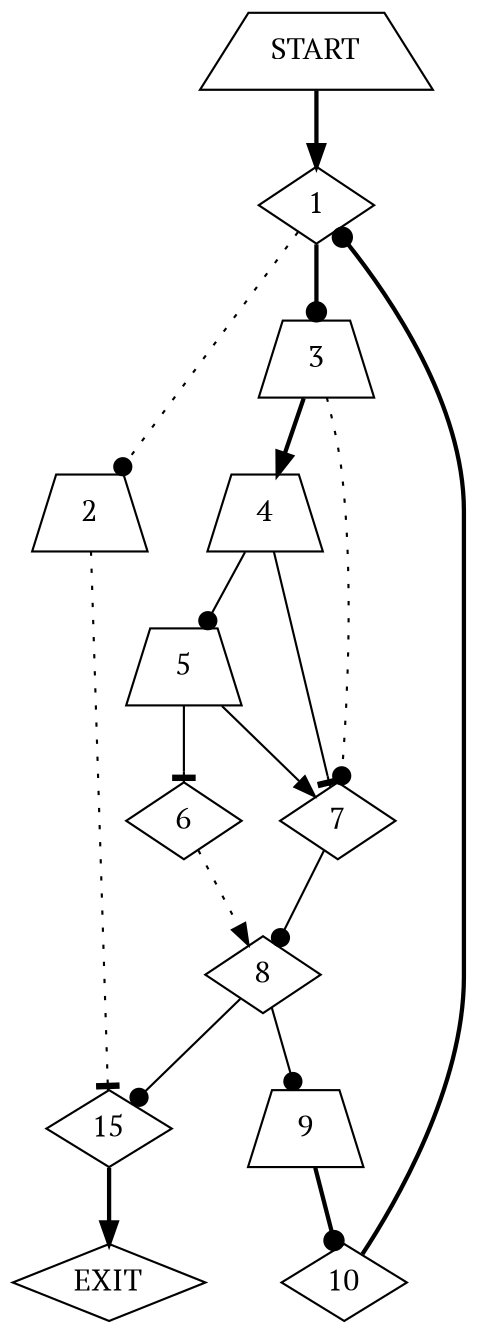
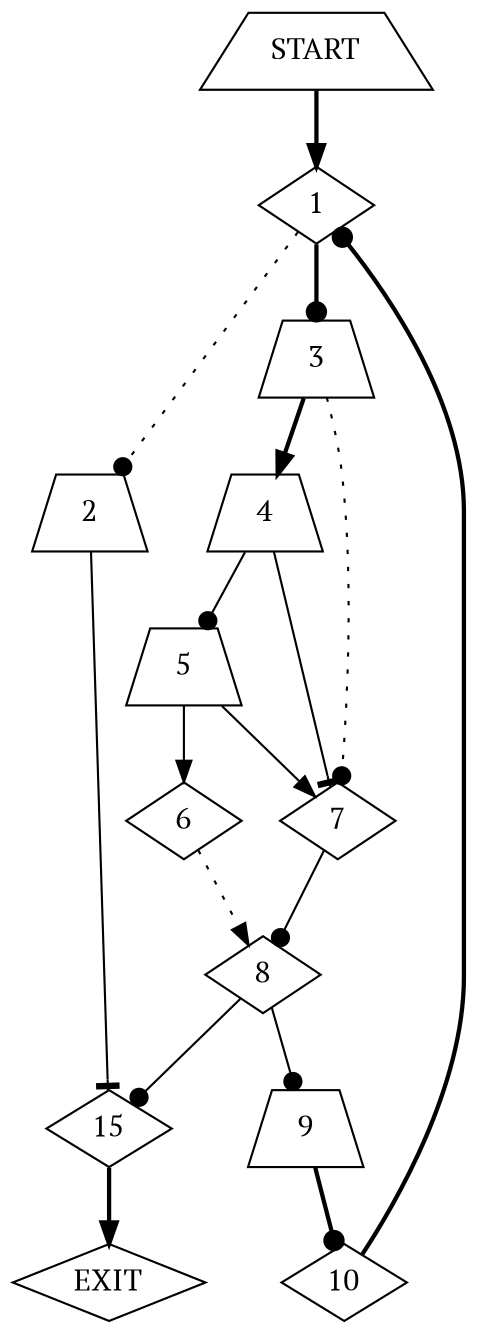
edge "5" -> "6": arrowhead tee -> normal
edge "2" -> "15": style dotted -> solid
